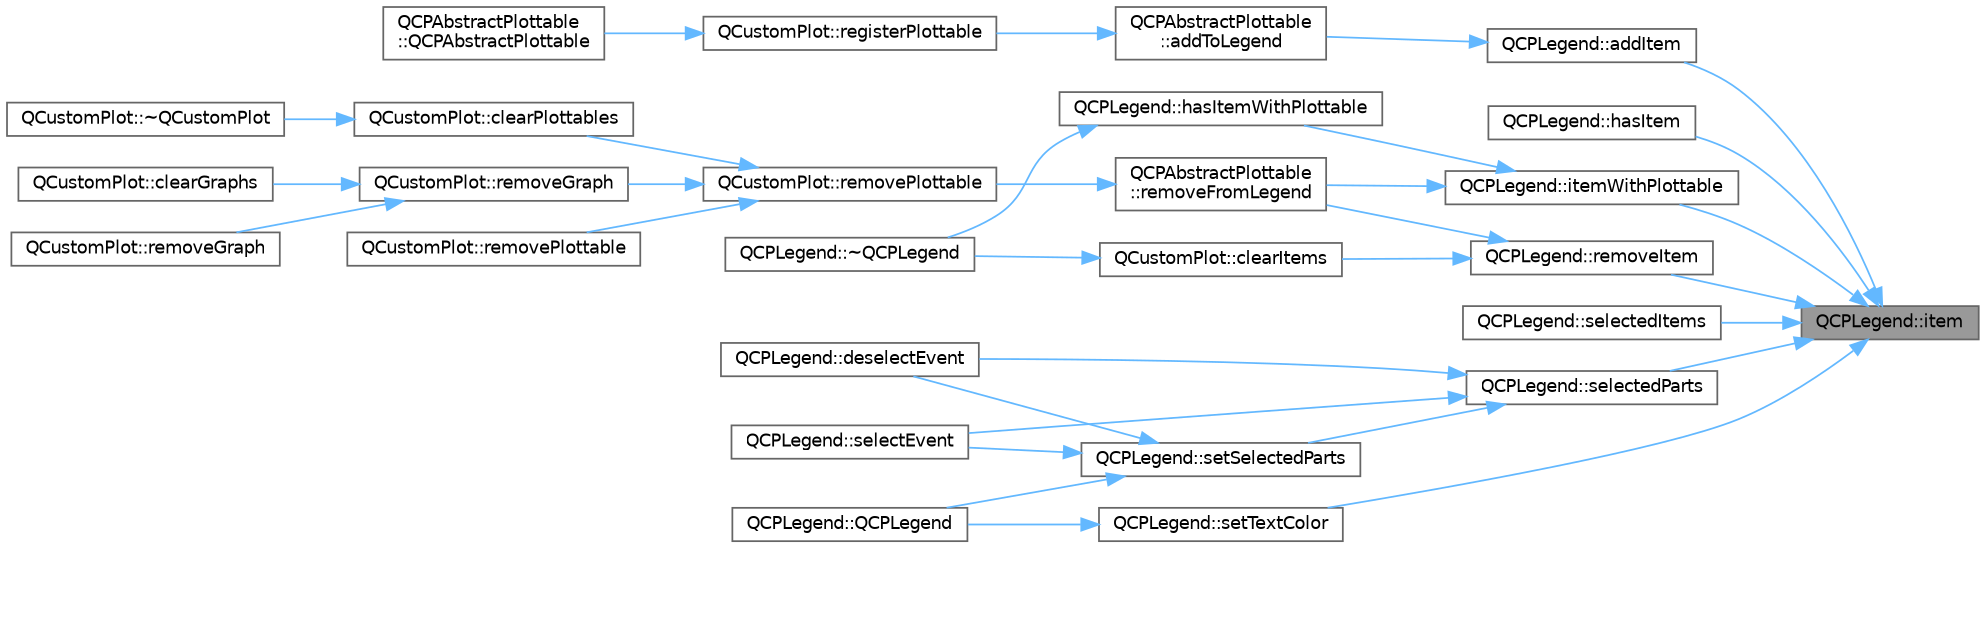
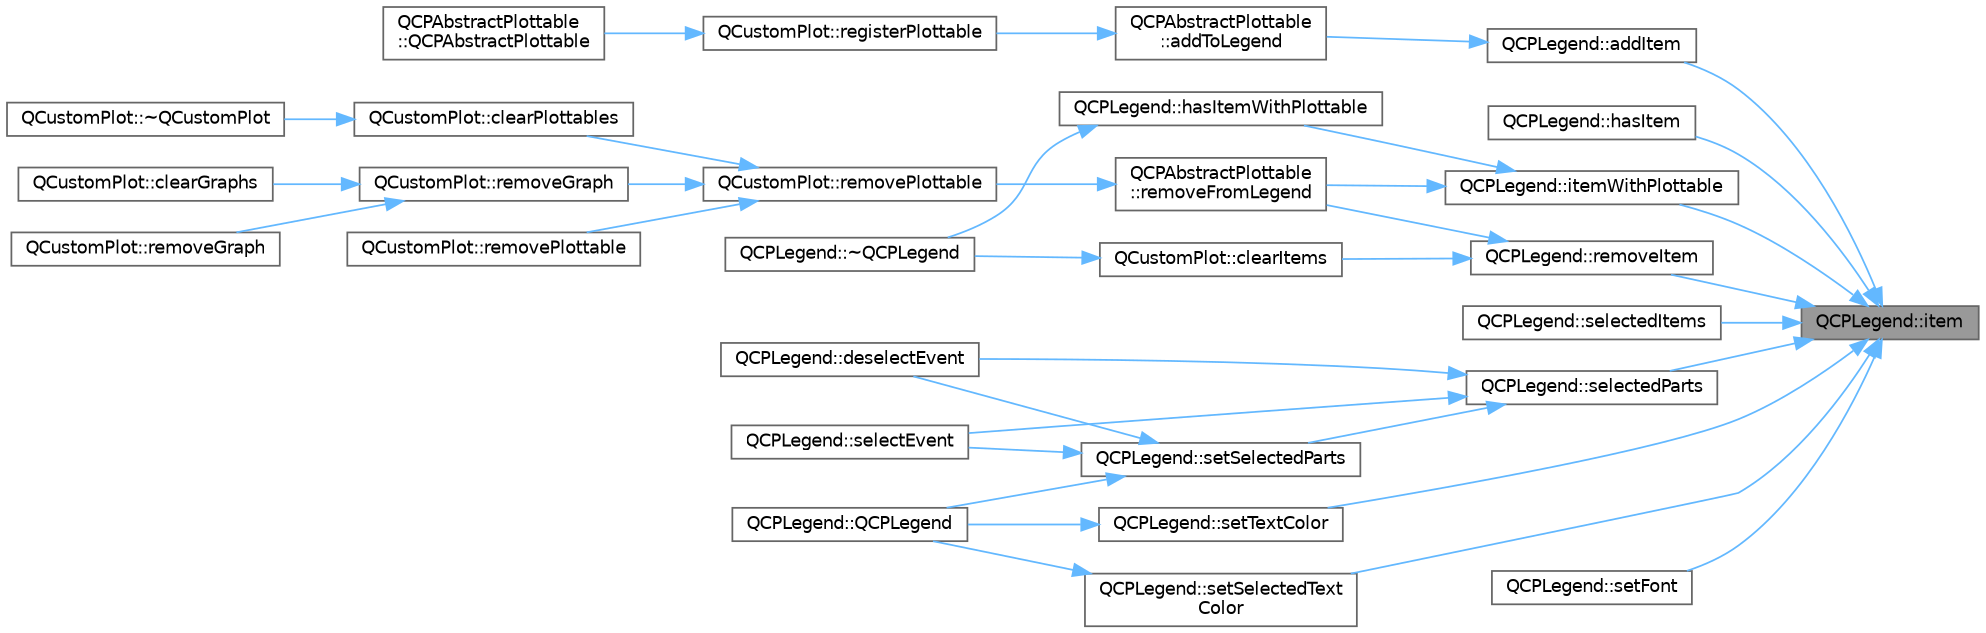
node "QCPLegend::setFont": added
node "QCPLegend::setSelectedText Color": added
